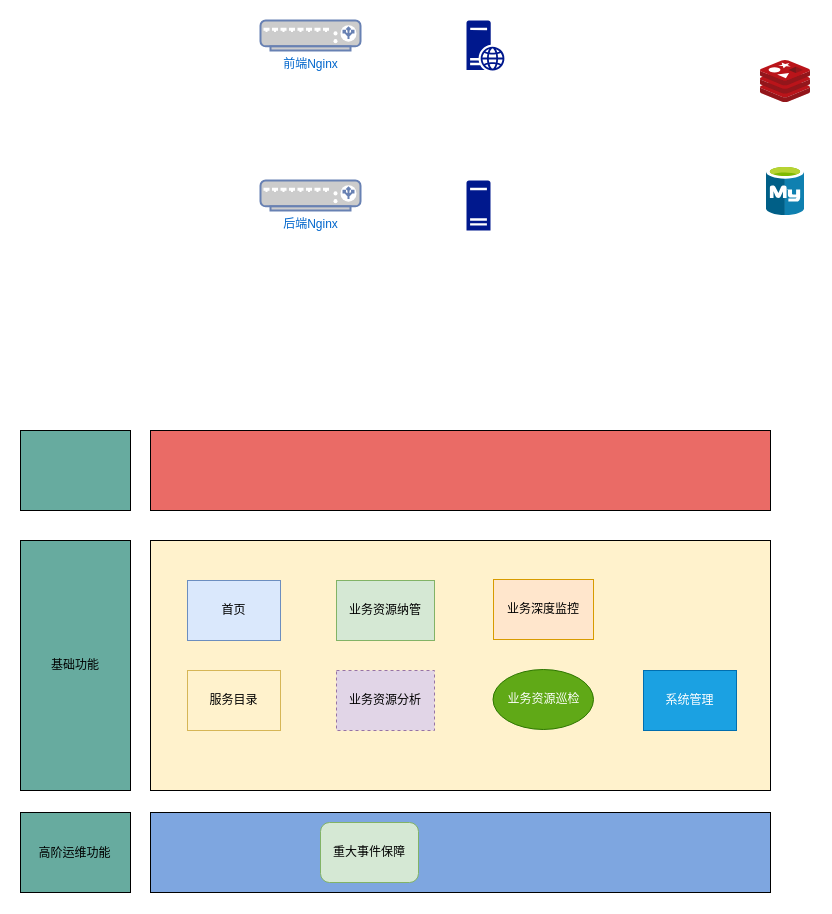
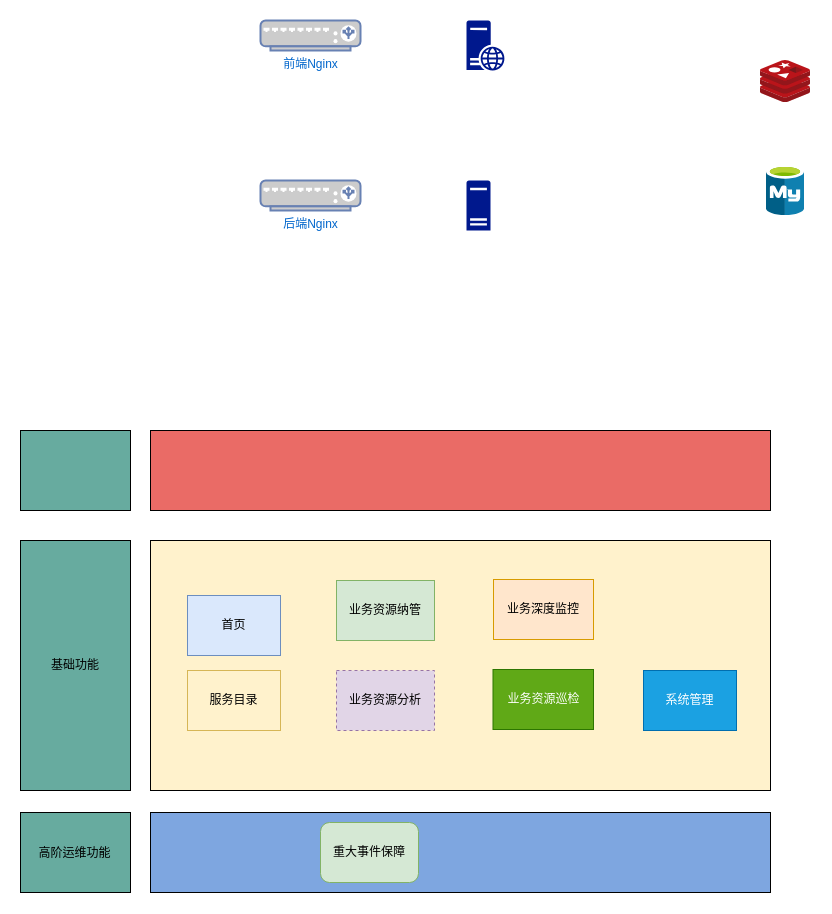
node "首页": moved (234, 611) -> (234, 626)
node "业务资源巡检": shape ellipse -> rectangle
